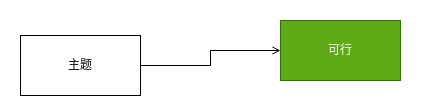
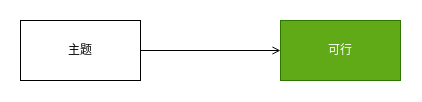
node "主题": moved (81, 66) -> (81, 51)
